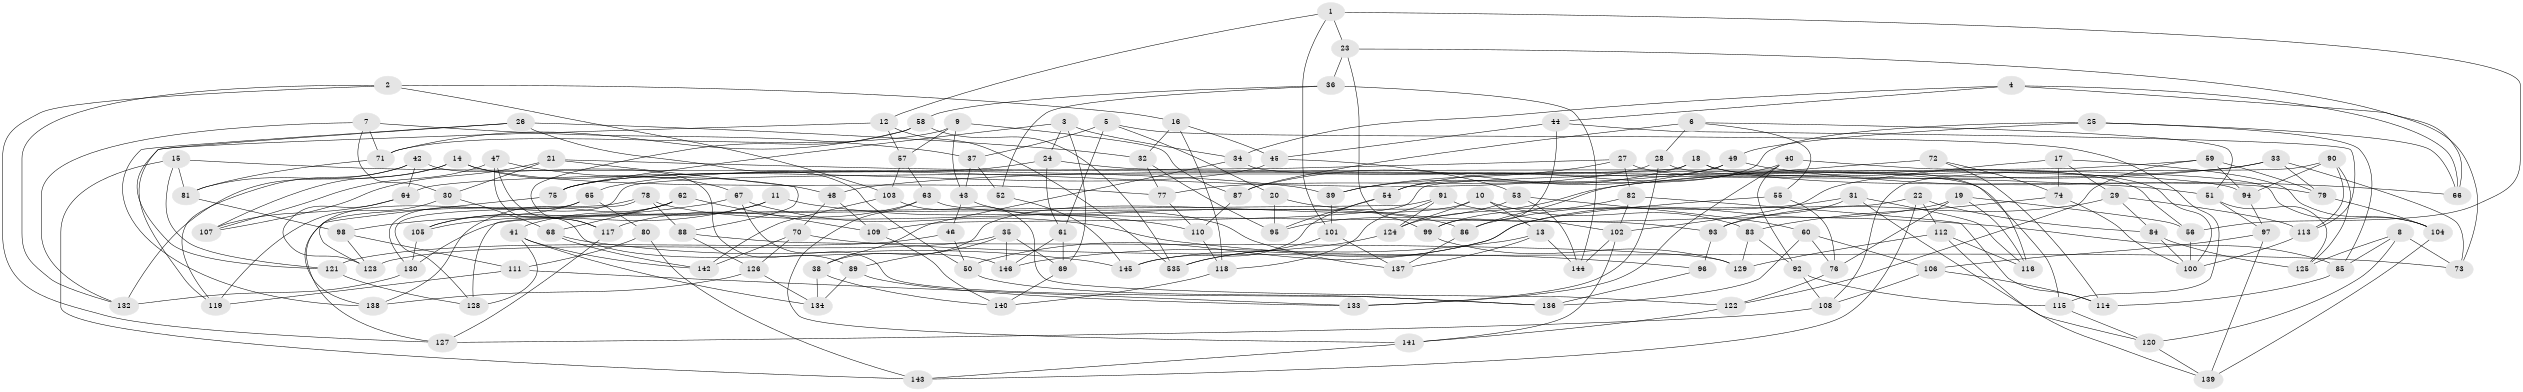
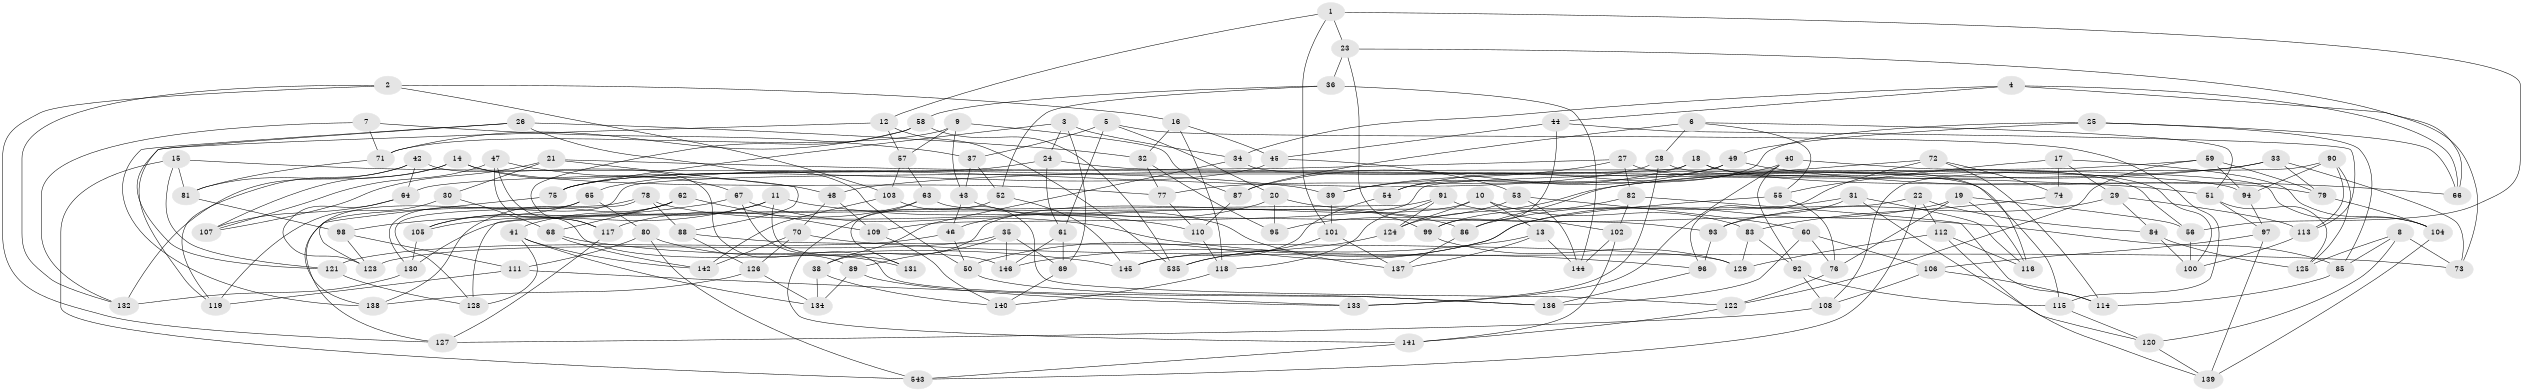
edge "7" -- "30": removed
edge "17" -- "102": now "17" -- "55"
edge "72" -- "96": added
edge "54" -- "95": removed
edge "20" -- "46": added
edge "74" -- "100": removed
node "131": added
node "143": label "143" -> "543"
